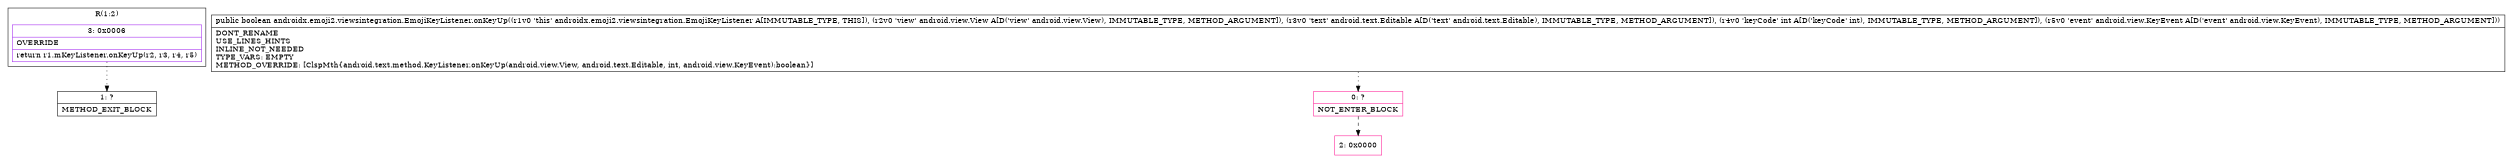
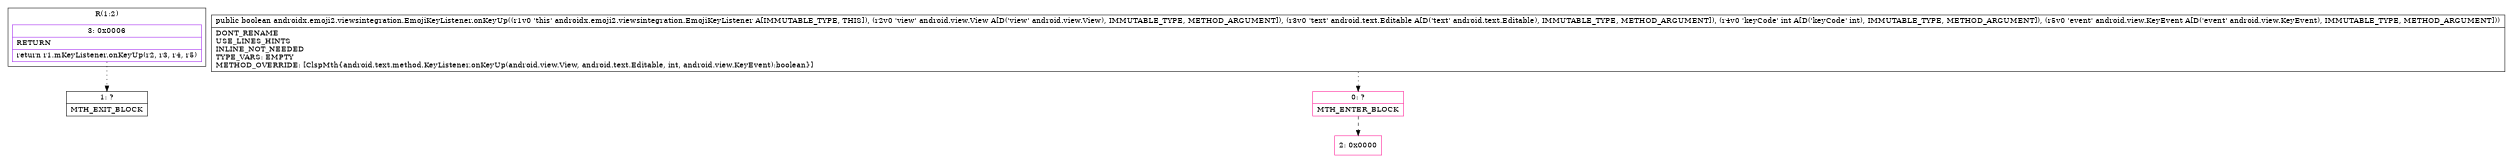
node "3: 0x0006": text "OVERRIDE" -> "RETURN"
node "1: ?": text "METHOD_EXIT_BLOCK" -> "MTH_EXIT_BLOCK"
node "0: ?": text "NOT_ENTER_BLOCK" -> "MTH_ENTER_BLOCK"
